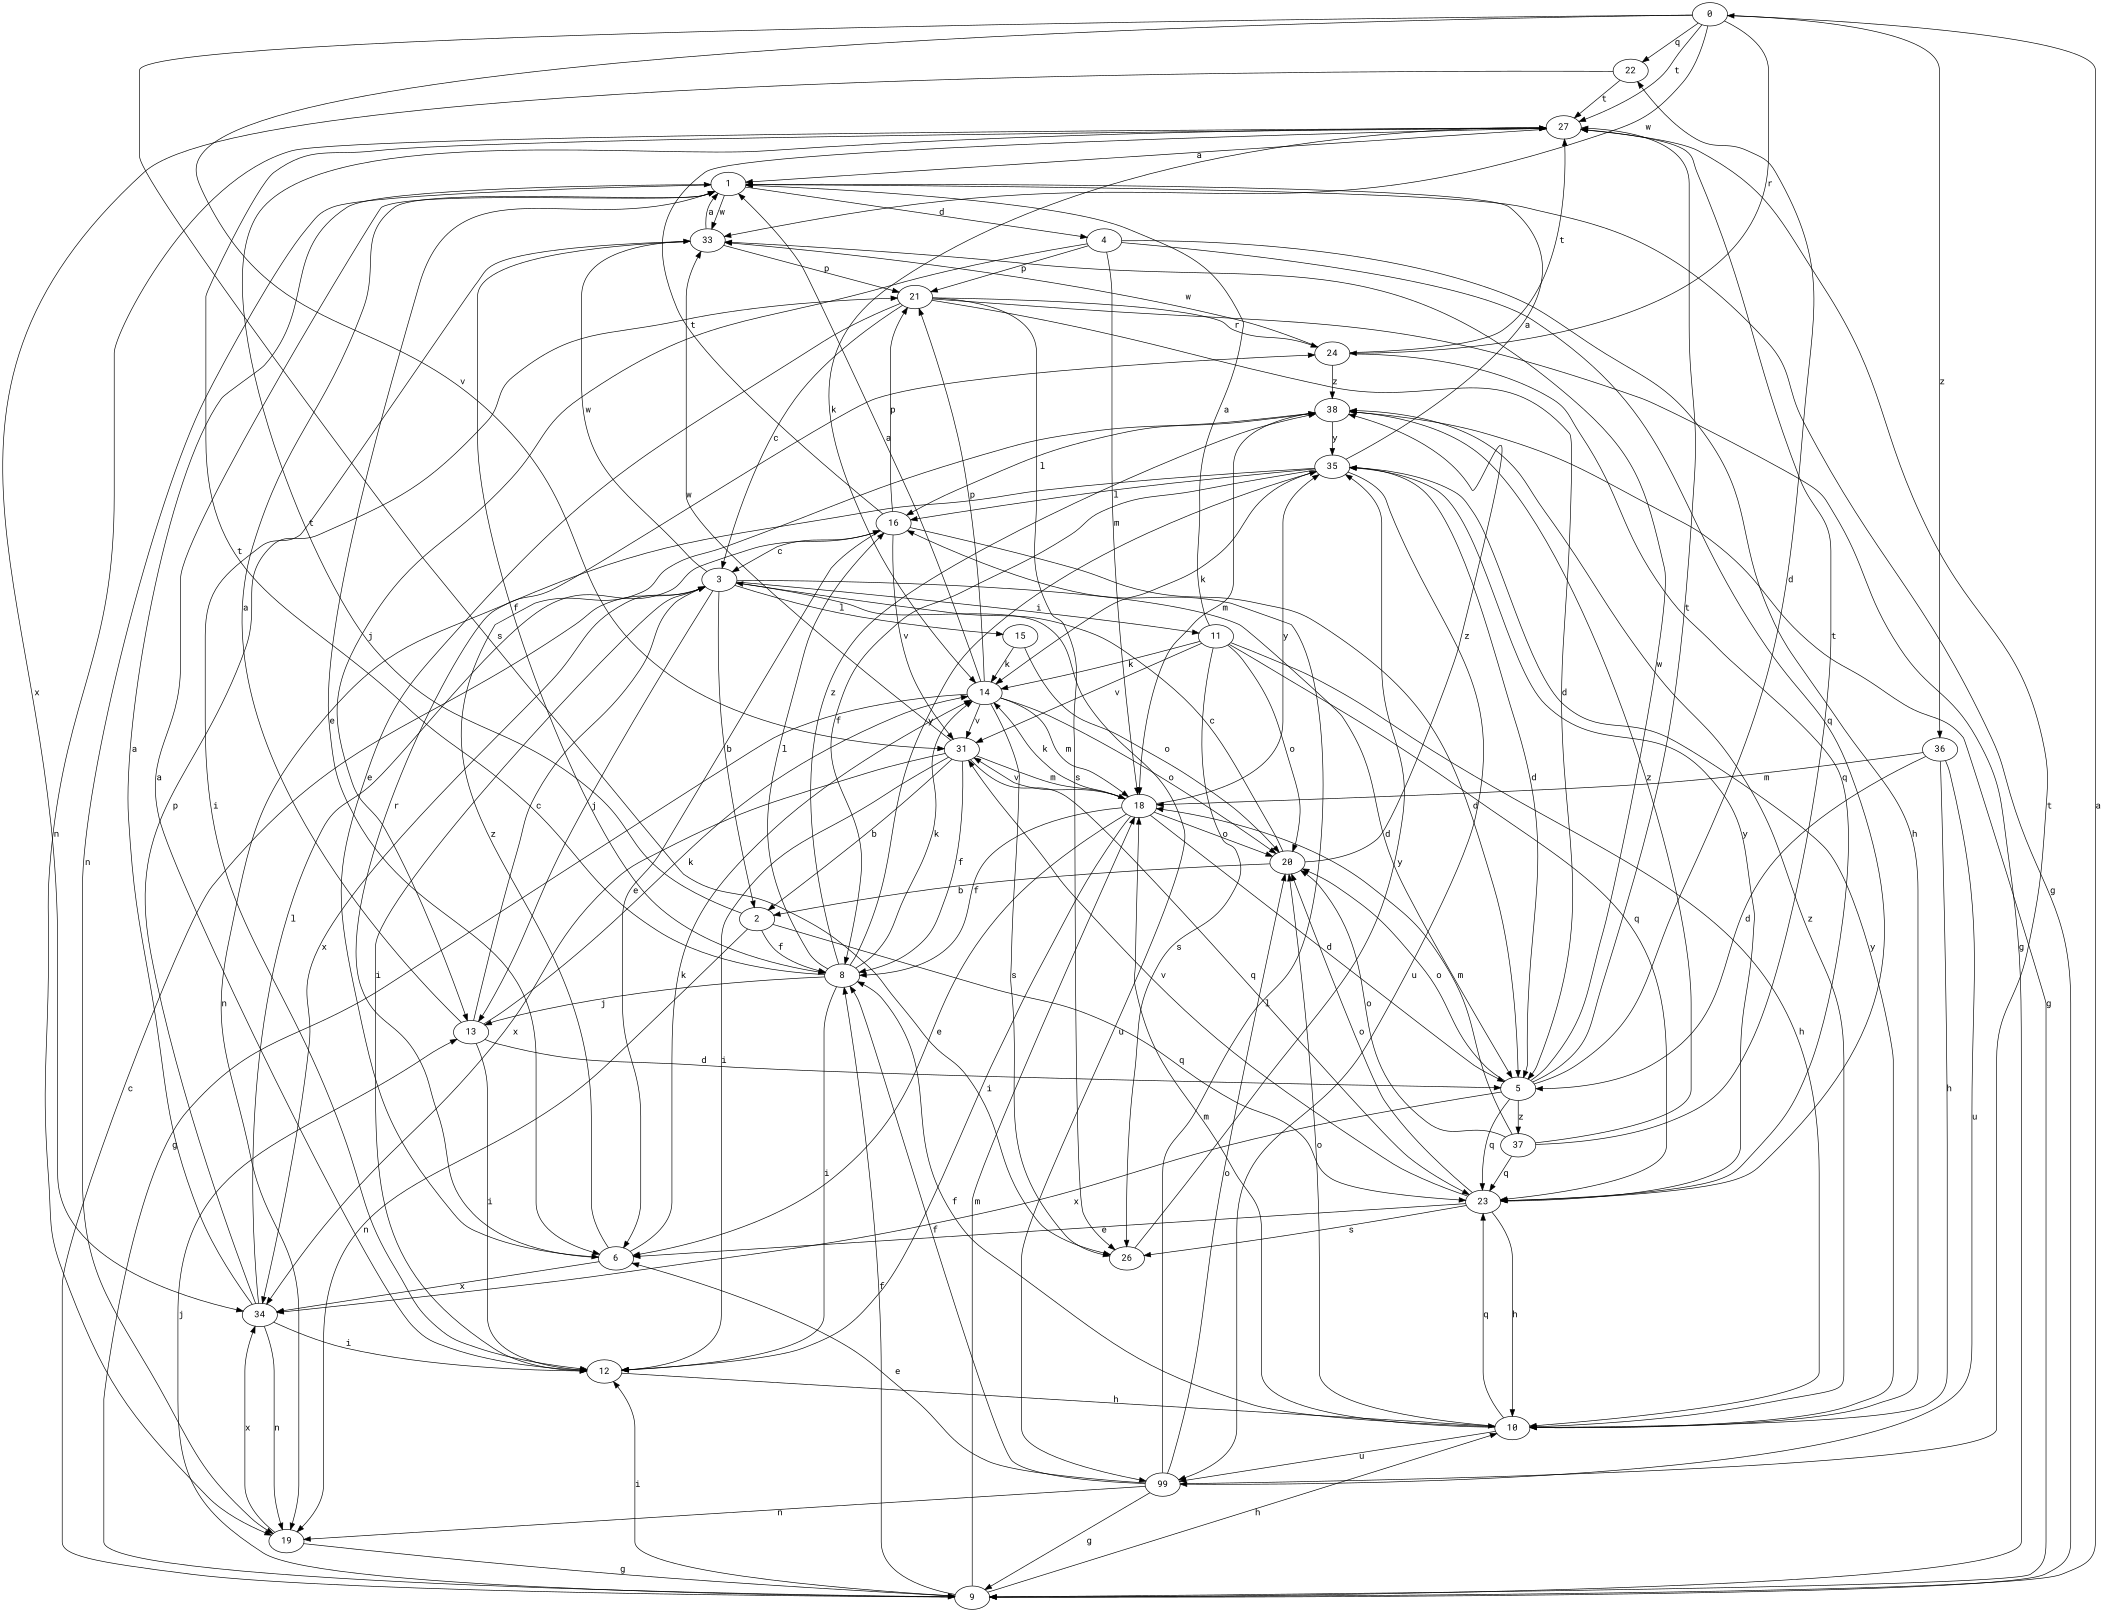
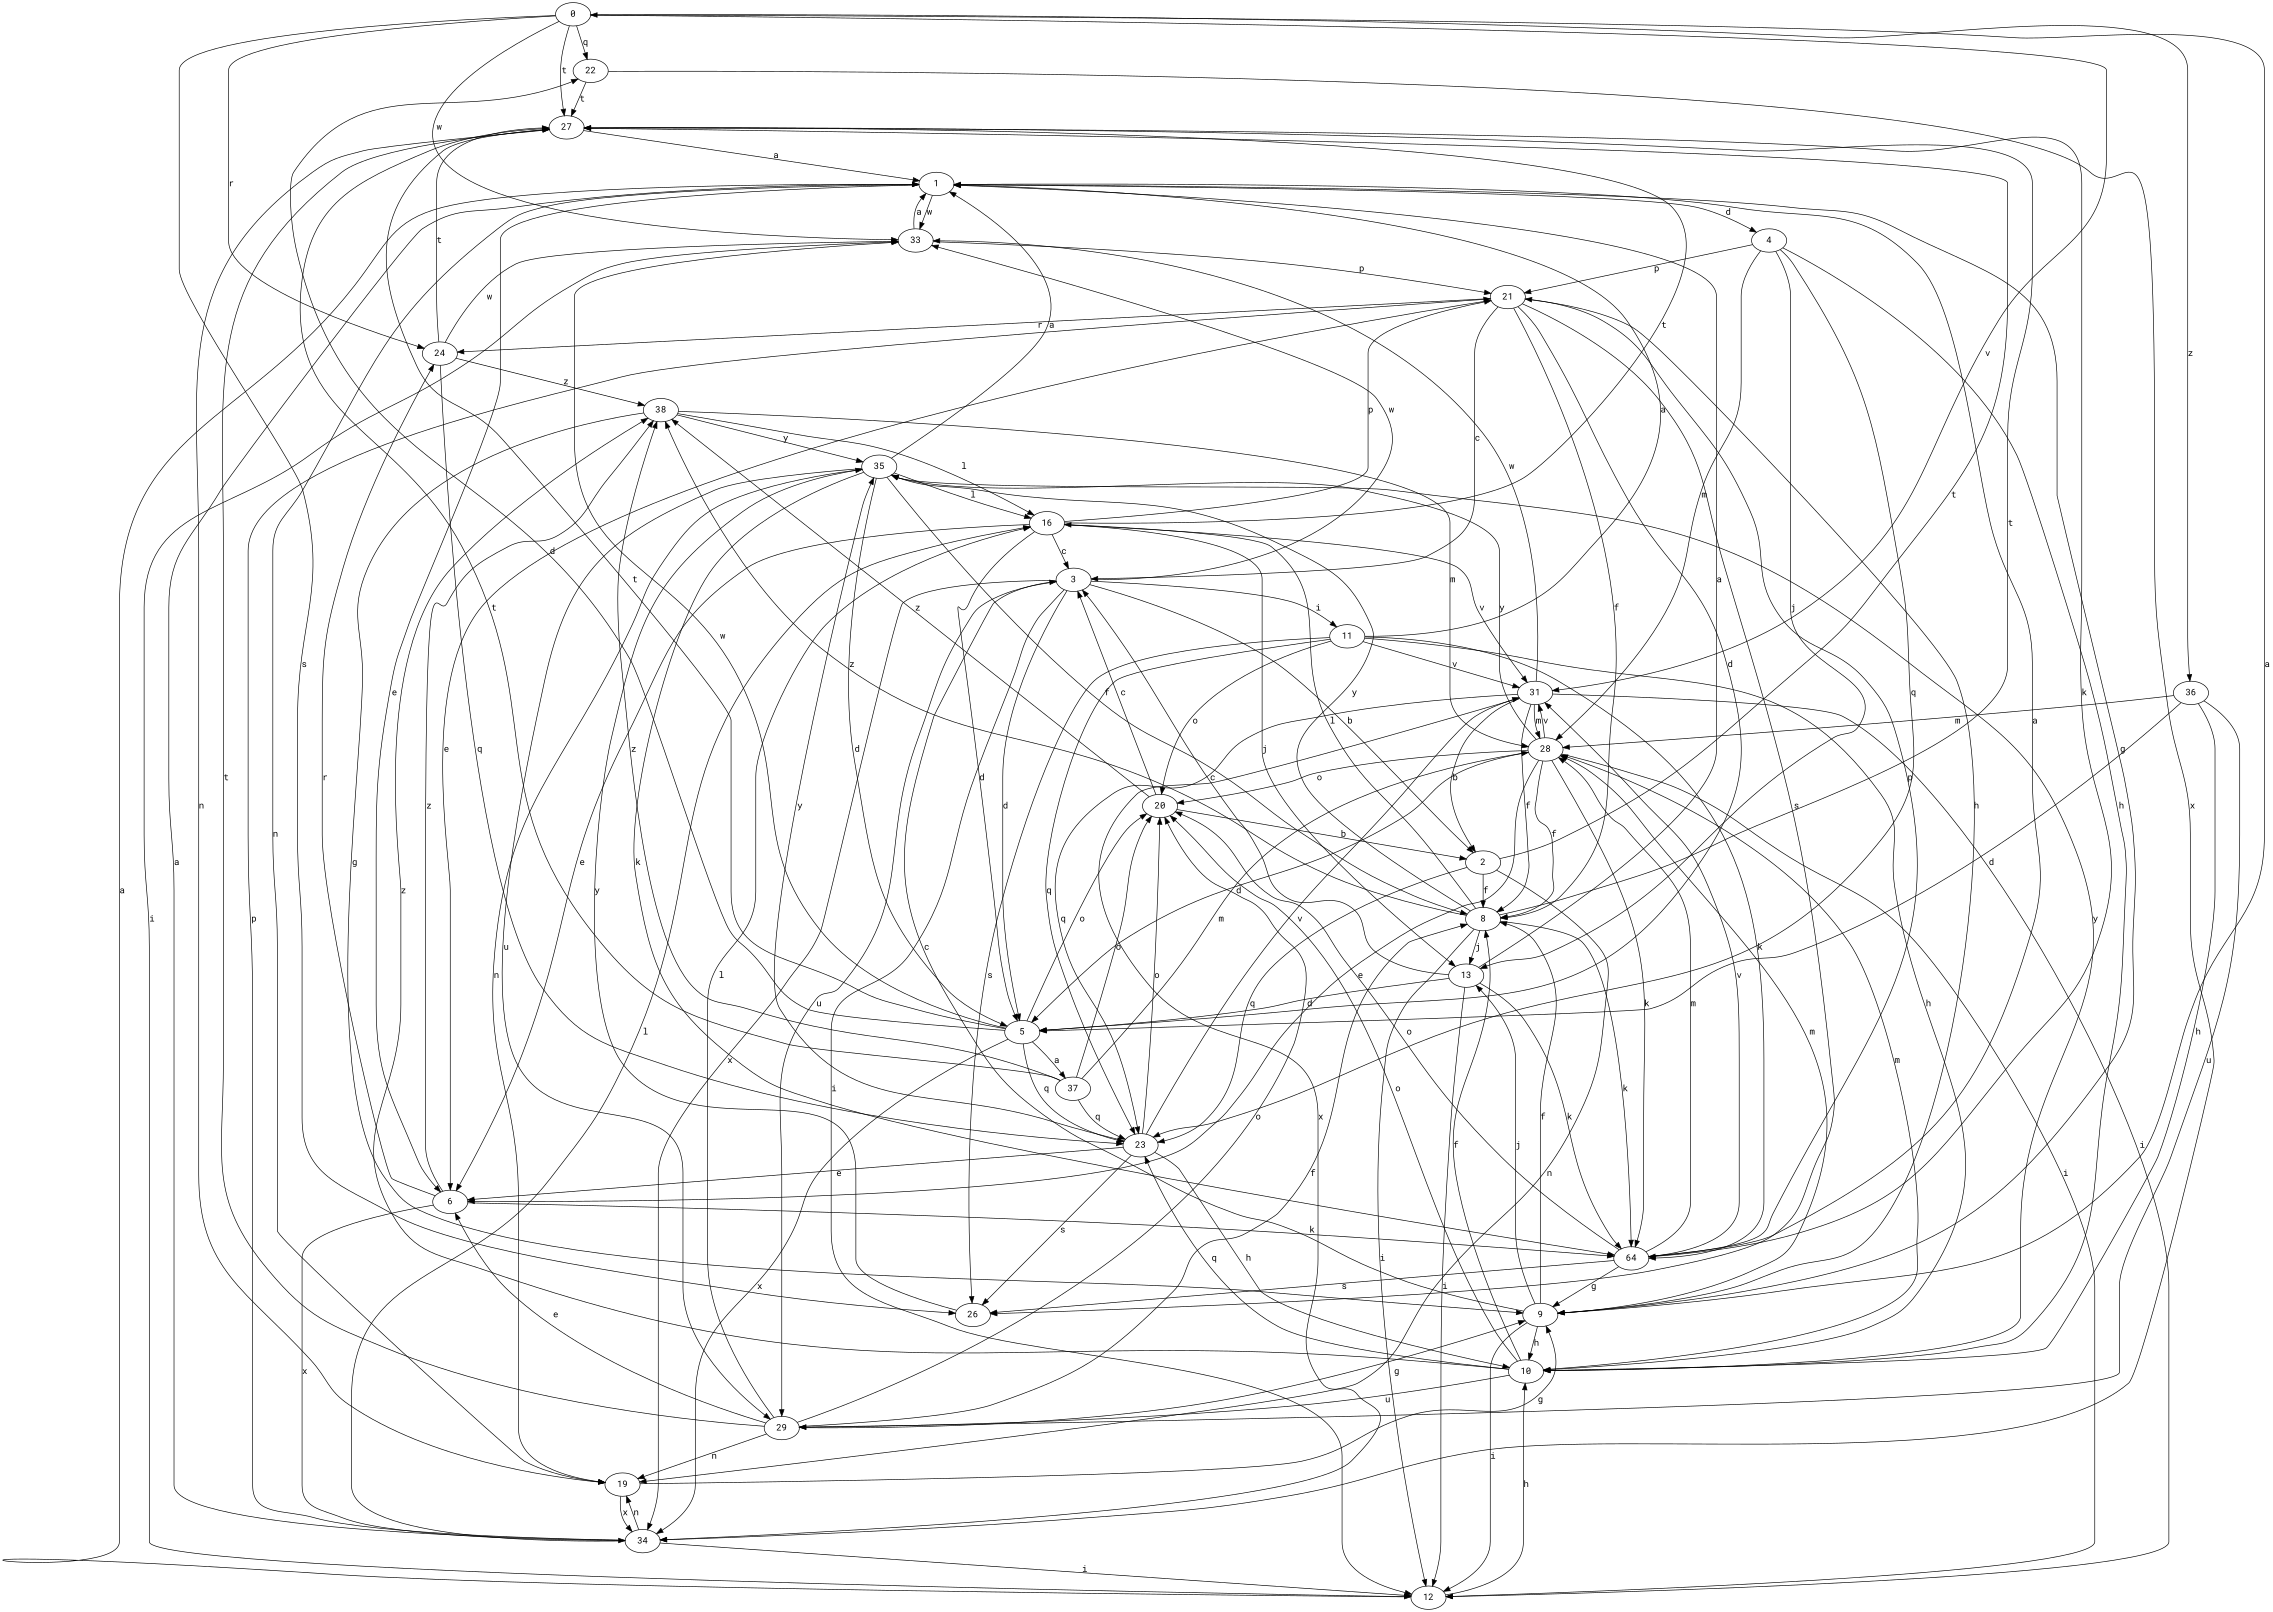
edge "33" -> "8": now "21" -> "8"
node "15": removed
node "14": label "14" -> "64"
edge "3" -> "13": now "16" -> "13"
node "18": label "18" -> "28"
edge "21" -> "9": label "g" -> "h"
edge "5" -> "37": label "z" -> "a"
node "99": label "99" -> "29"
